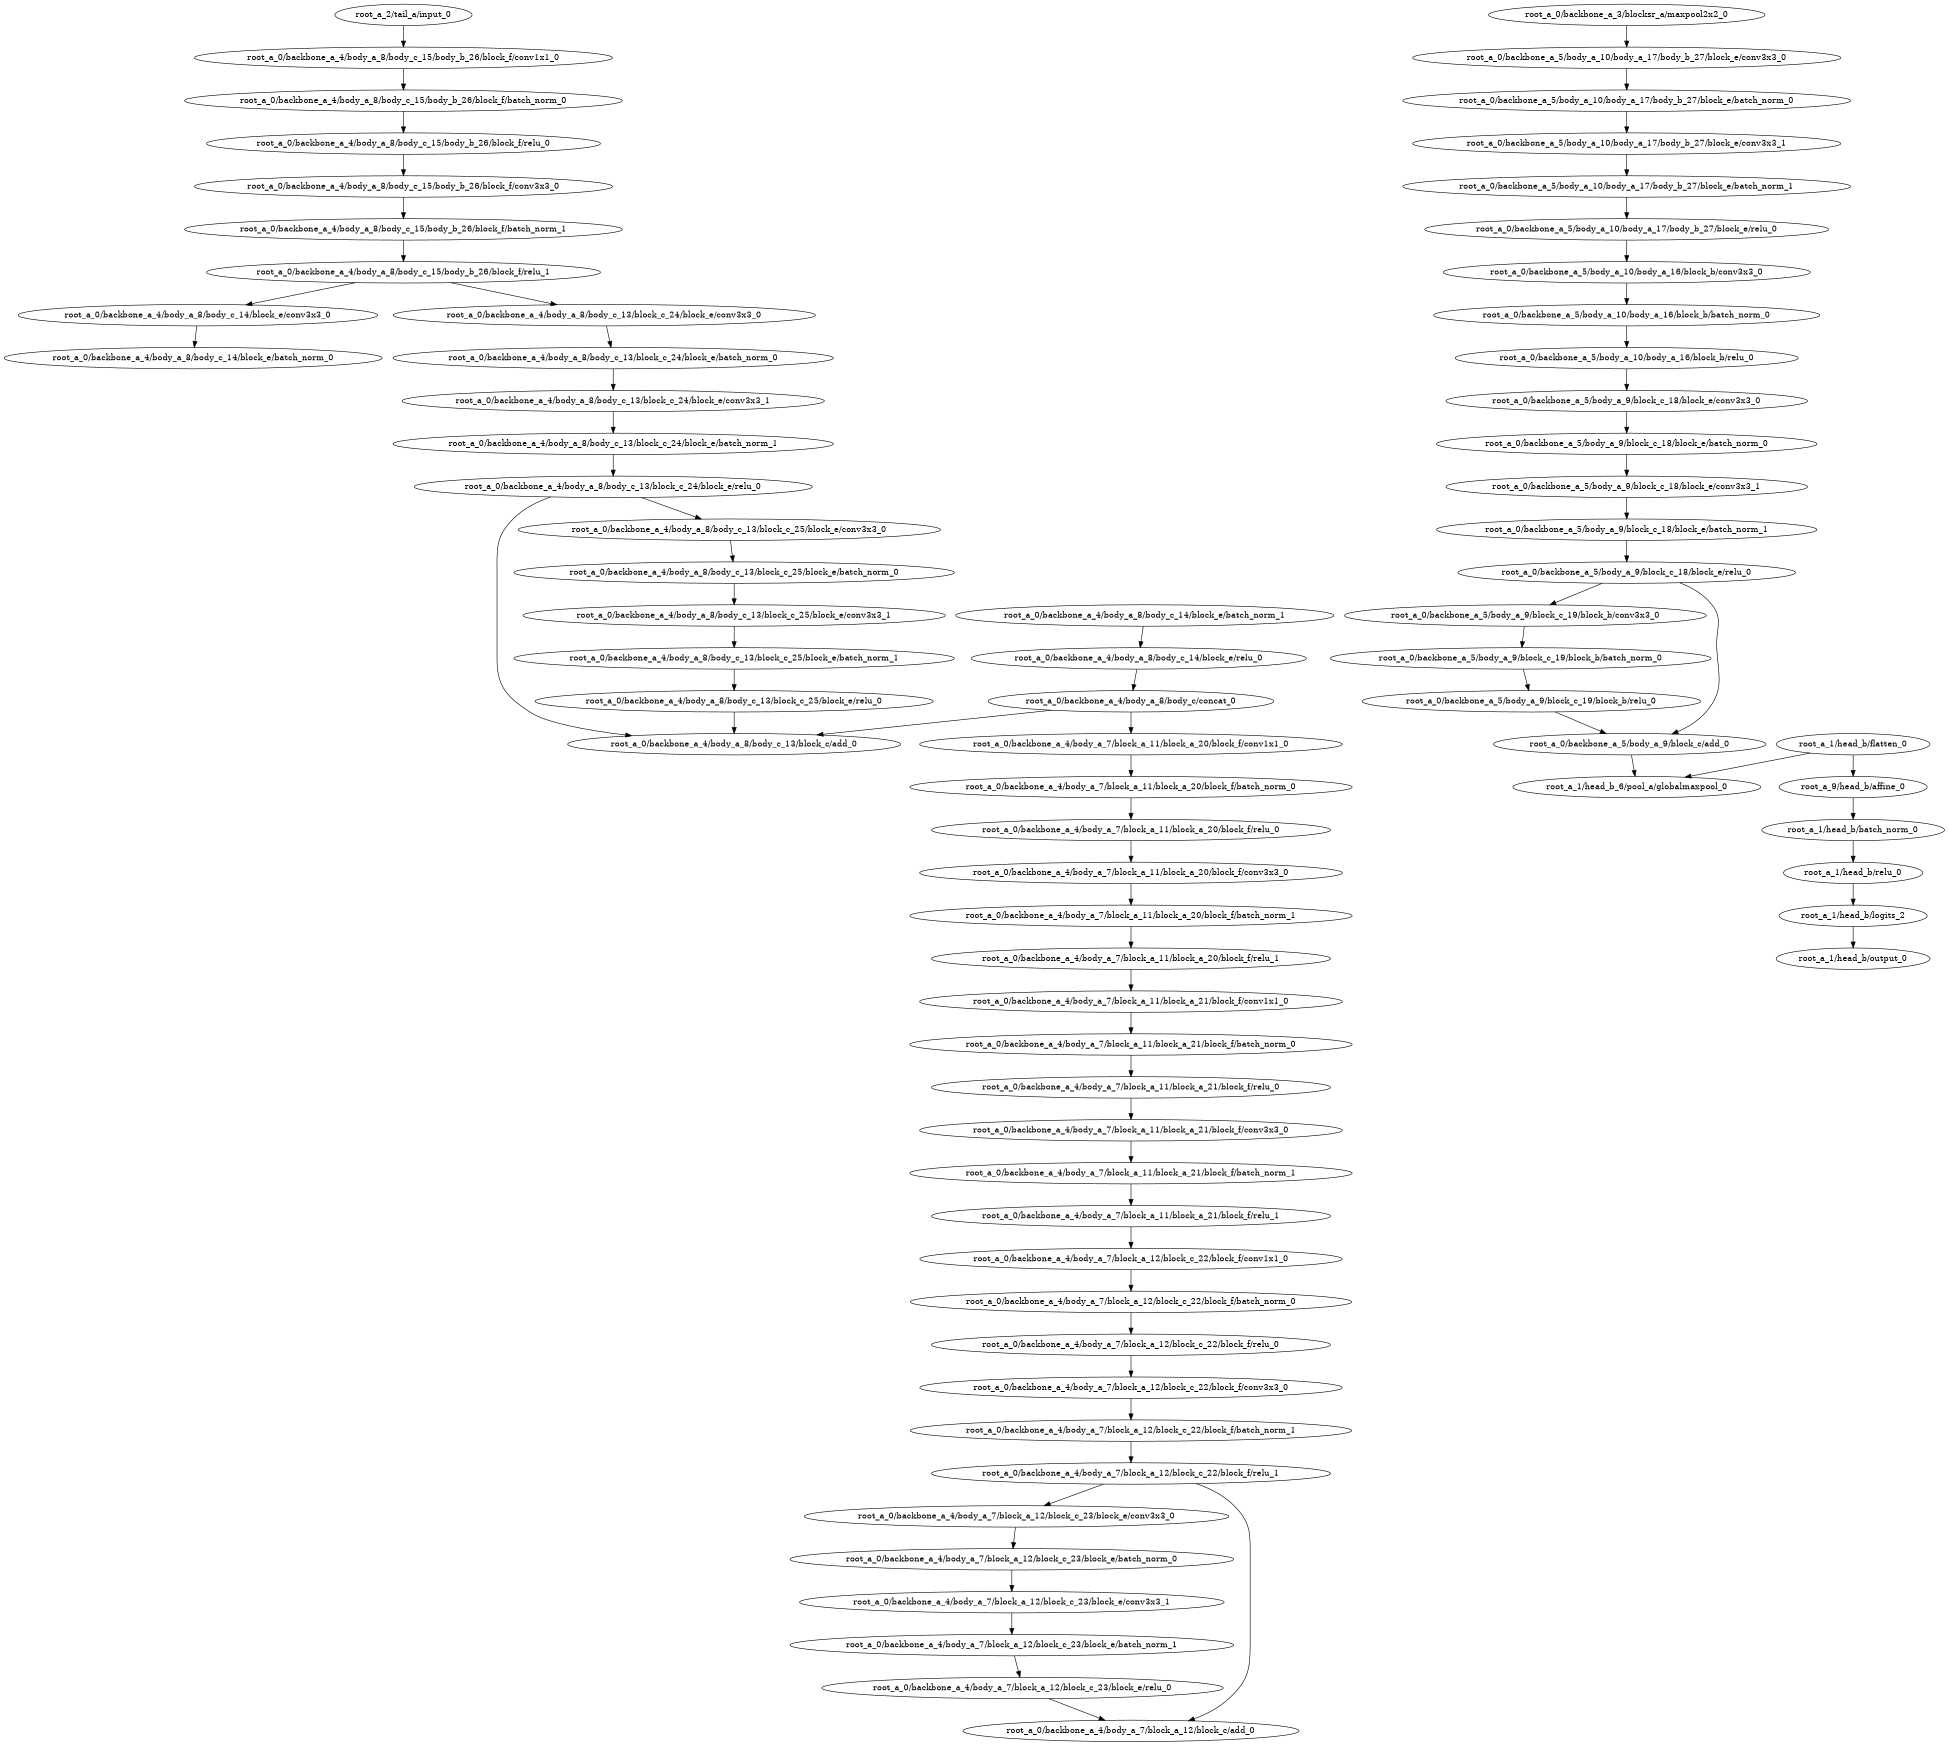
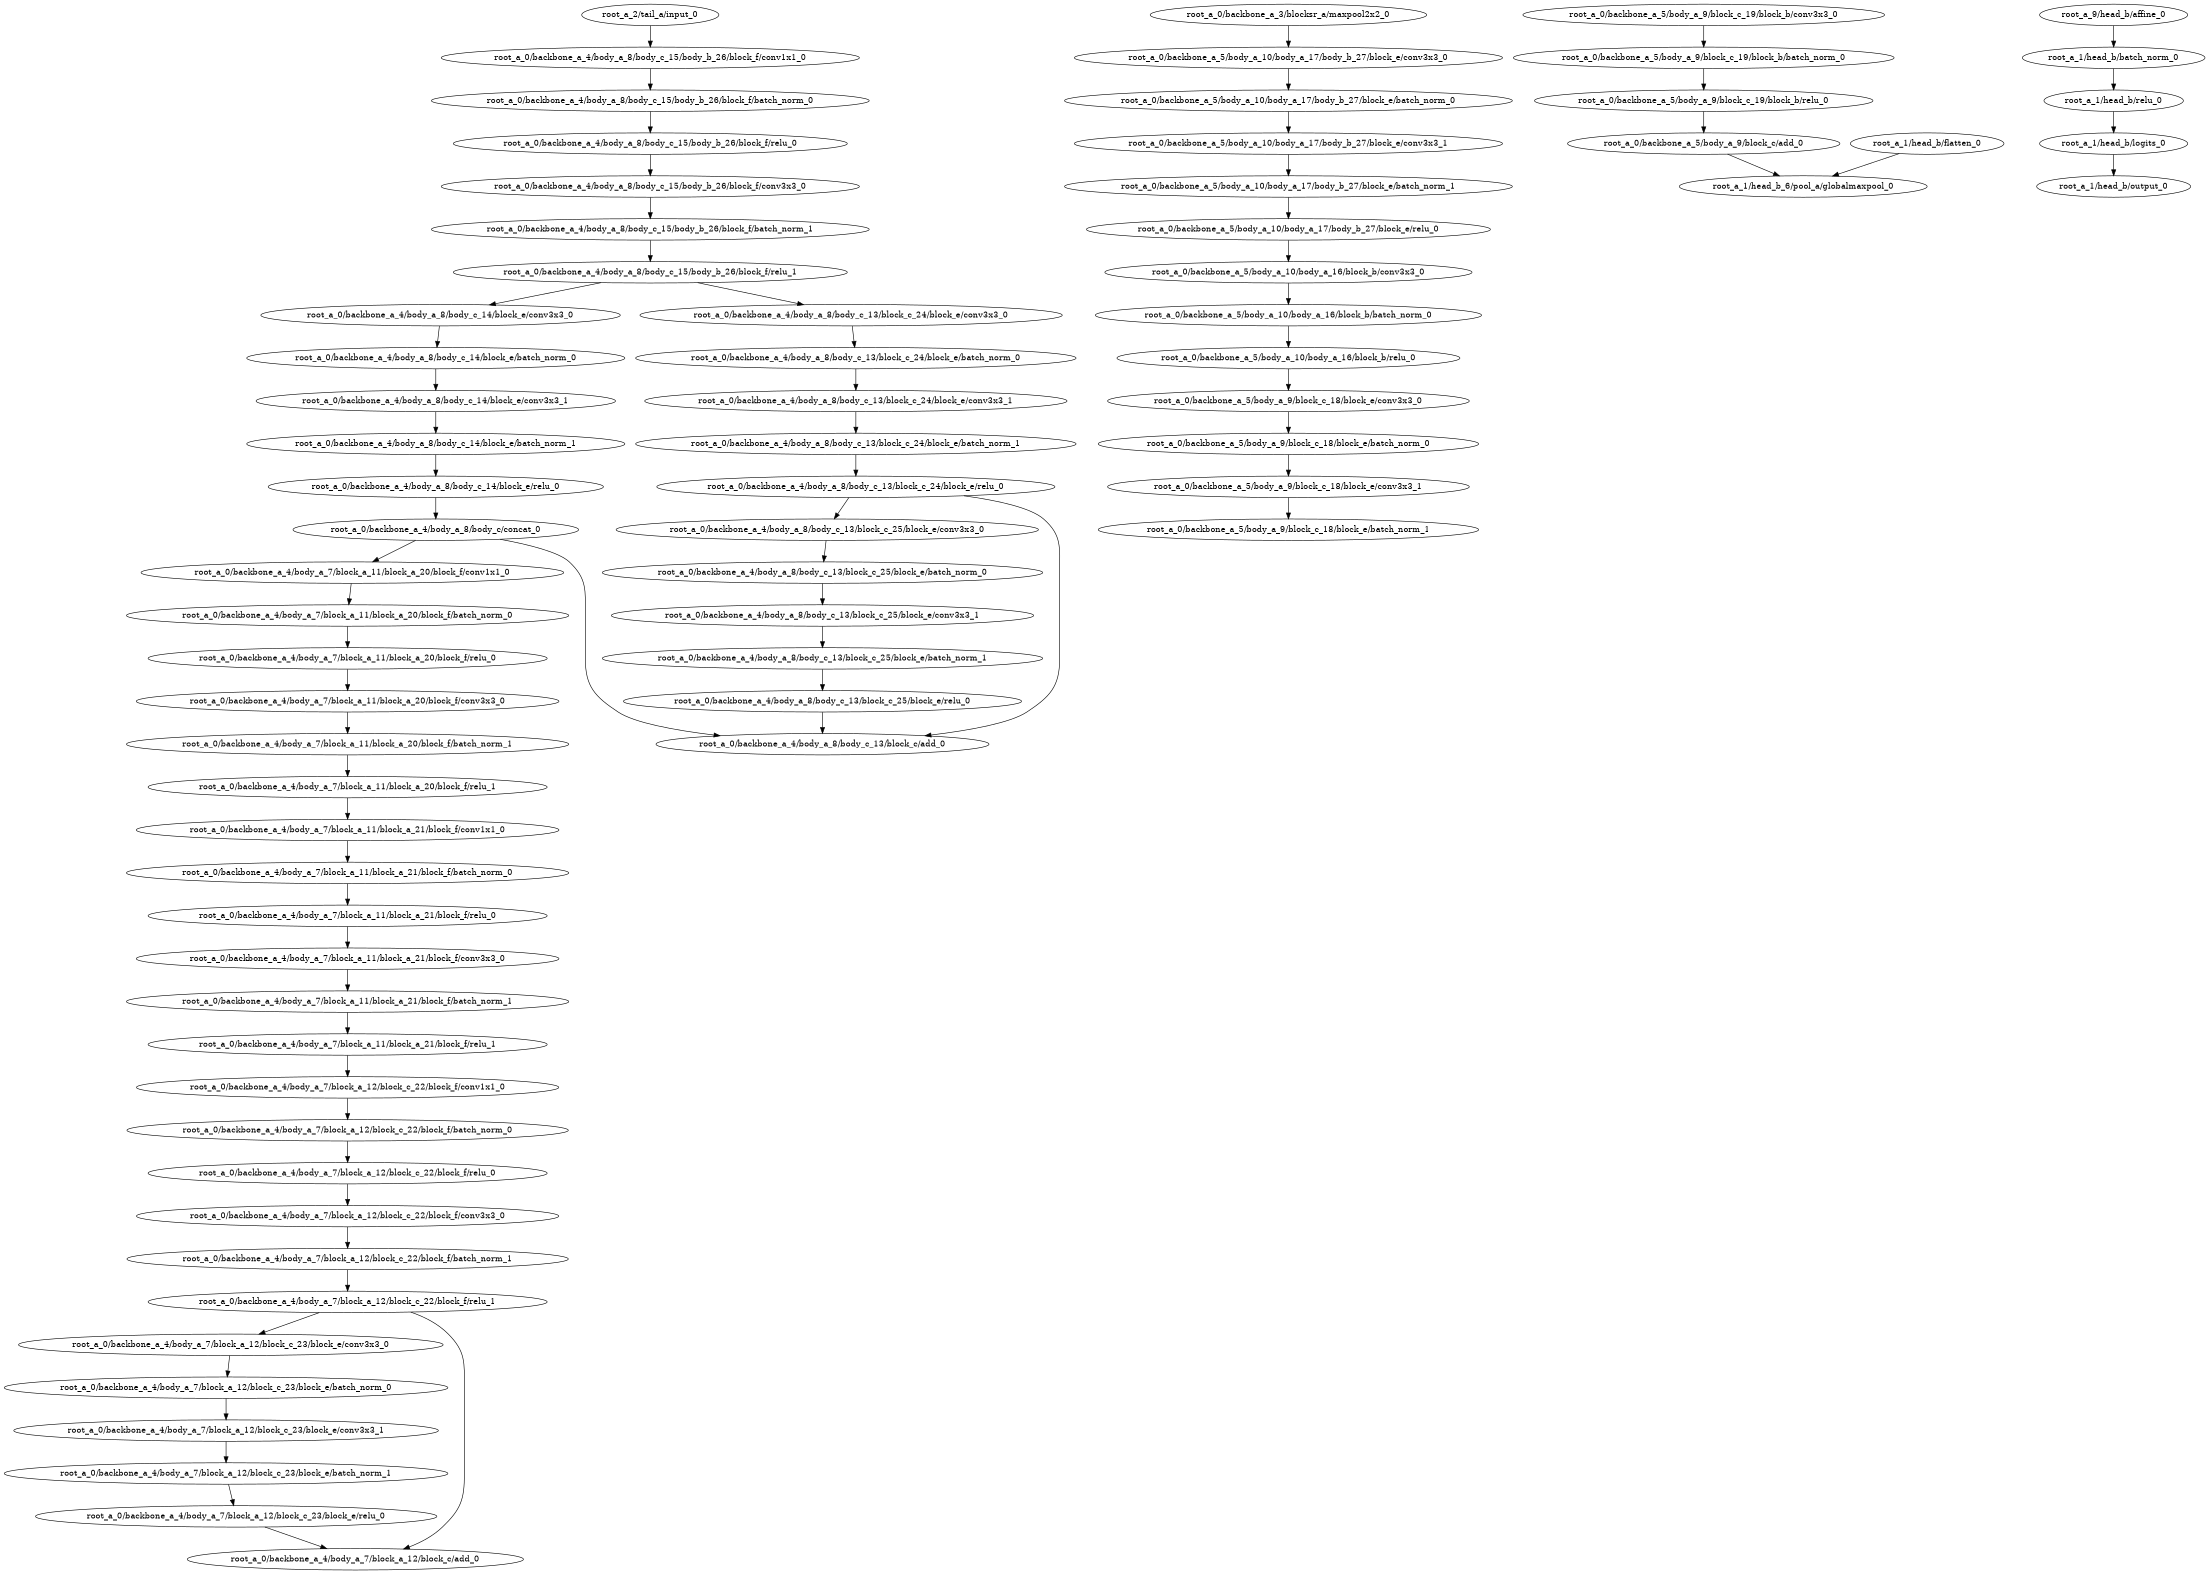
node "root_a_0/backbone_a_4/body_a_8/body_c_14/block_e/conv3x3_1": added
node "root_a_0/backbone_a_5/body_a_9/block_c_18/block_e/relu_0": removed
edge "root_a_1/head_b/flatten_0" -> "root_a_9/head_b/affine_0": removed
node "root_a_1/head_b/logits_2": label "root_a_1/head_b/logits_2" -> "root_a_1/head_b/logits_0"
